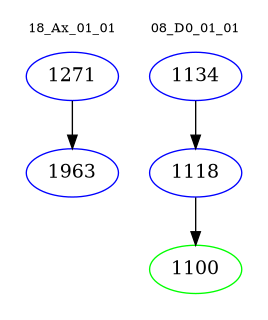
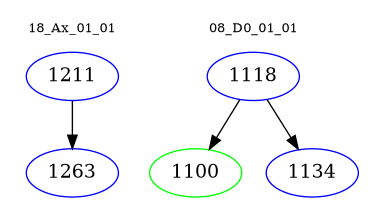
node "1271": label "1271" -> "1211"
edge "1134" -> "1118": reversed
node "1963": label "1963" -> "1263"
